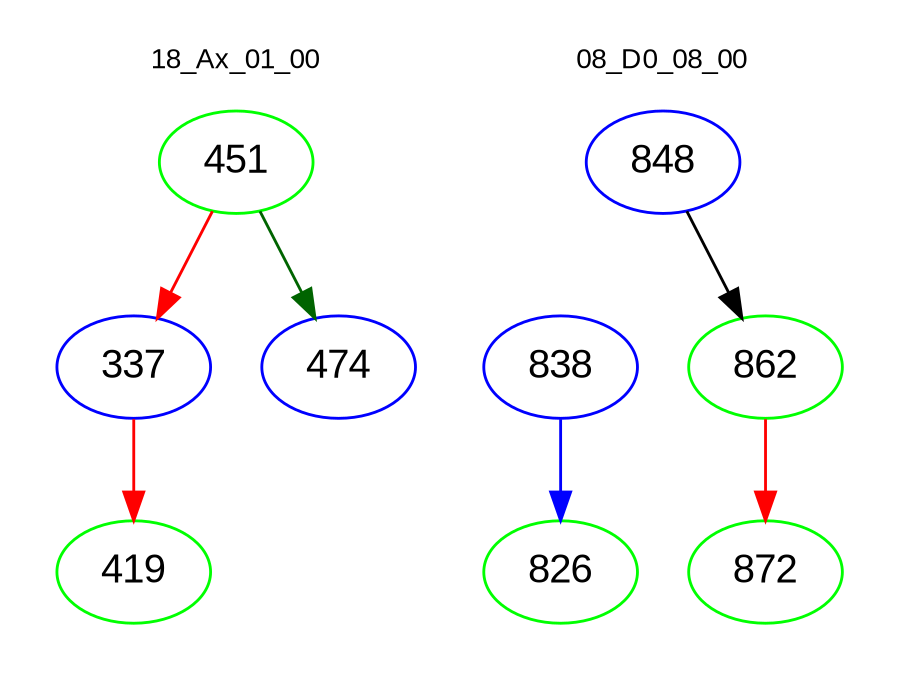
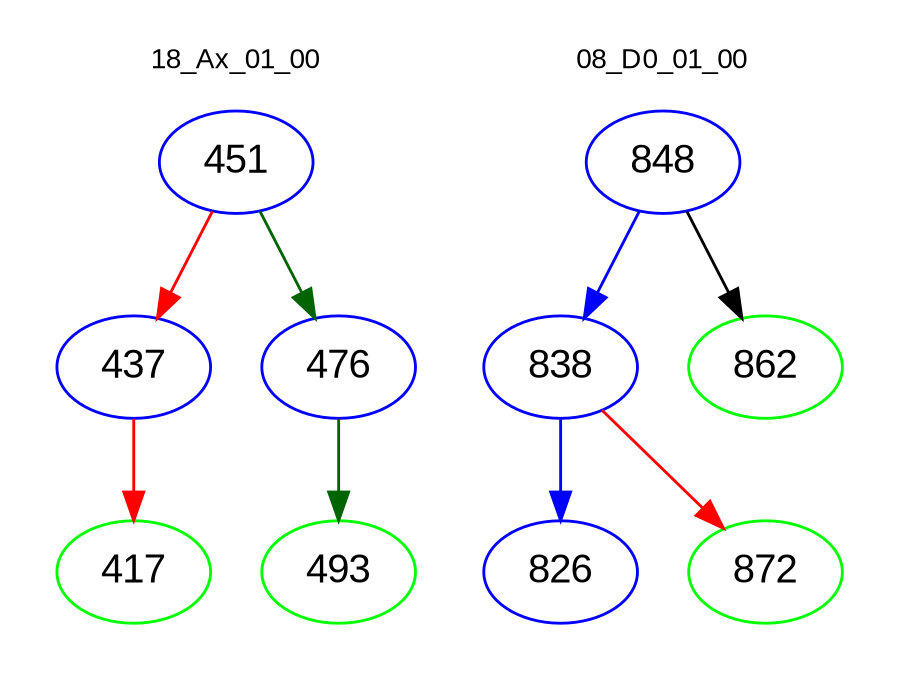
cluster "08_D0_08_00": label "08_D0_08_00" -> "08_D0_01_00"
node "451": color green -> blue
edge "848" -> "838": added
node "337": label "337" -> "437"
node "474": label "474" -> "476"
edge "862" -> "872": now "838" -> "872"
node "419": label "419" -> "417"
node "493": added
node "826": color green -> blue
